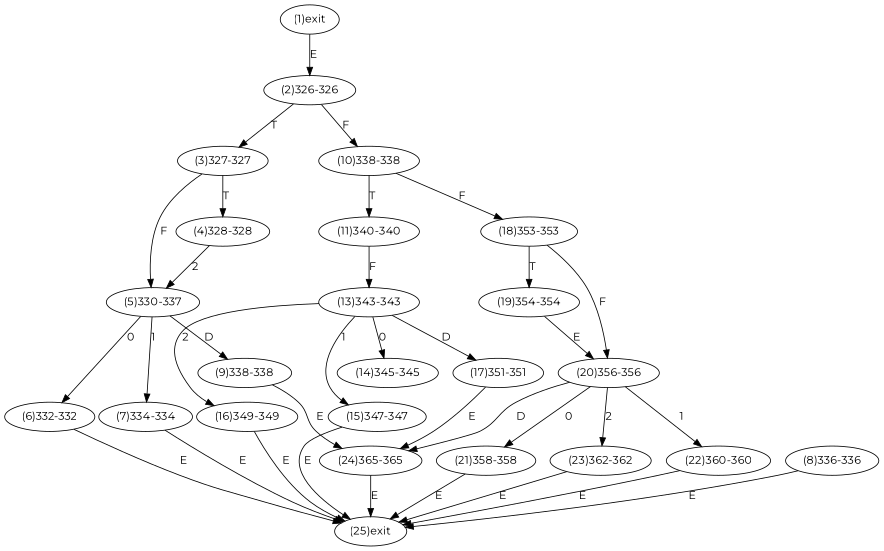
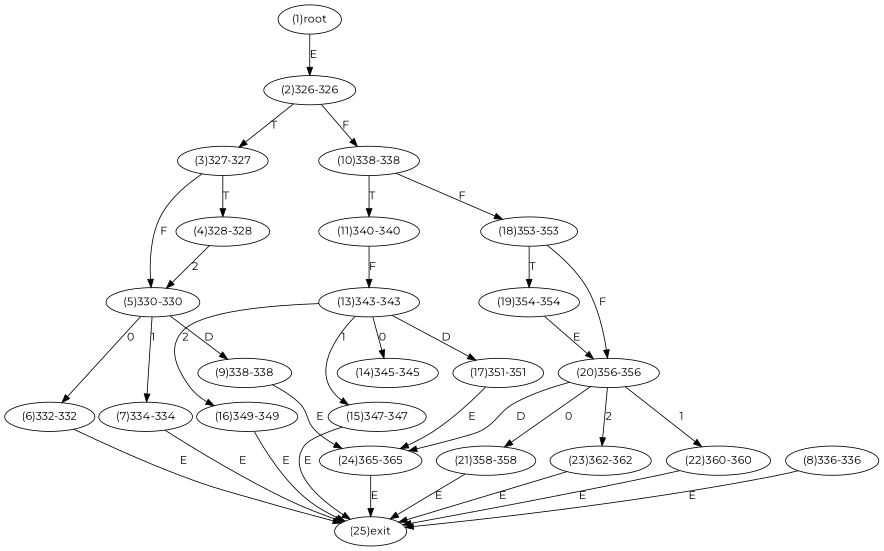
node "(1)exit": label "(1)exit" -> "(1)root"
node "(5)330-337": label "(5)330-337" -> "(5)330-330"
